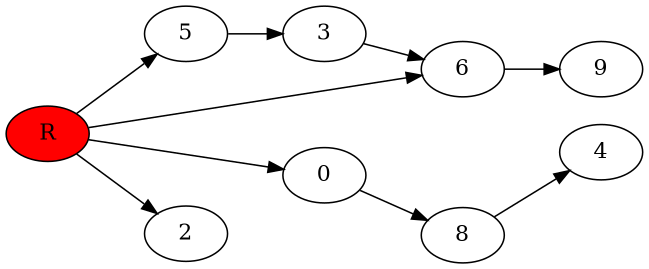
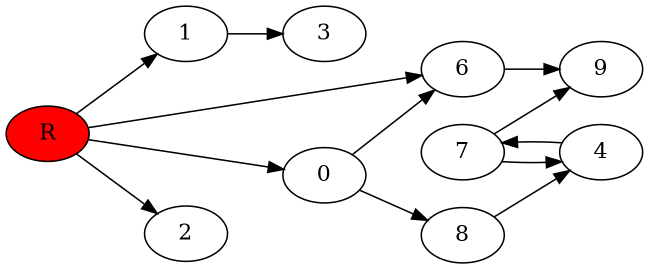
node "5": label "5" -> "1"
edge "3" -> "6": now "0" -> "6"
node "7": added
